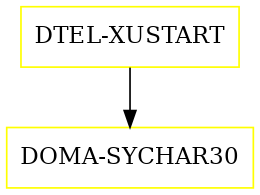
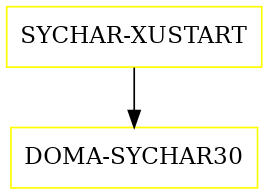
node "DTEL-XUSTART": label "DTEL-XUSTART" -> "SYCHAR-XUSTART"
